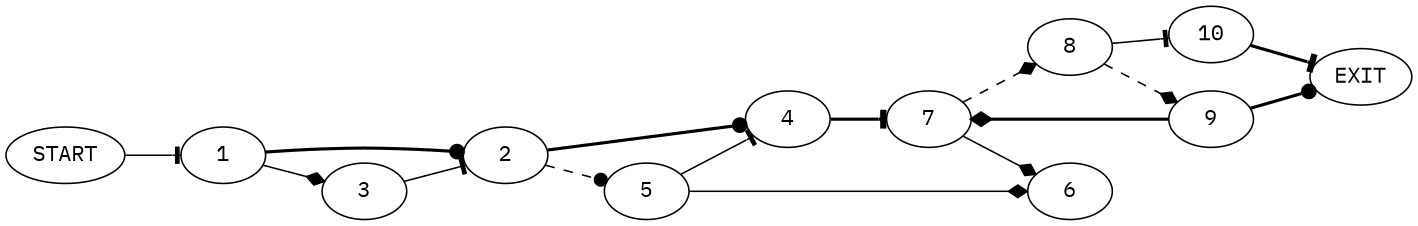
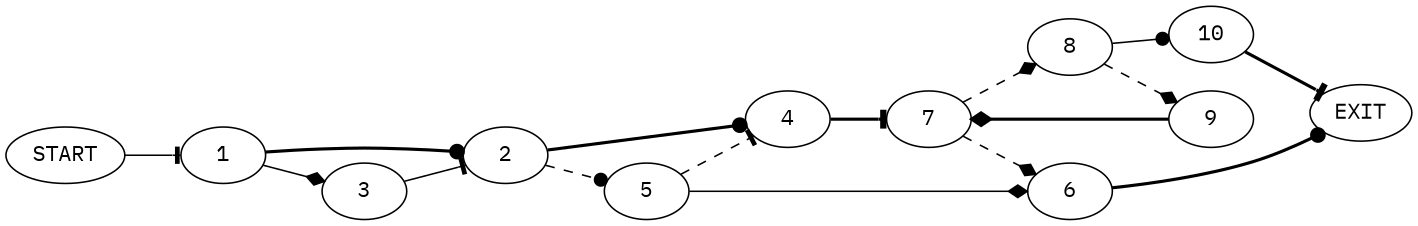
edge "8" -> "10": arrowhead tee -> dot
edge "9" -> "EXIT": now "6" -> "EXIT"
edge "7" -> "6": style solid -> dashed
edge "5" -> "4": style solid -> dashed
